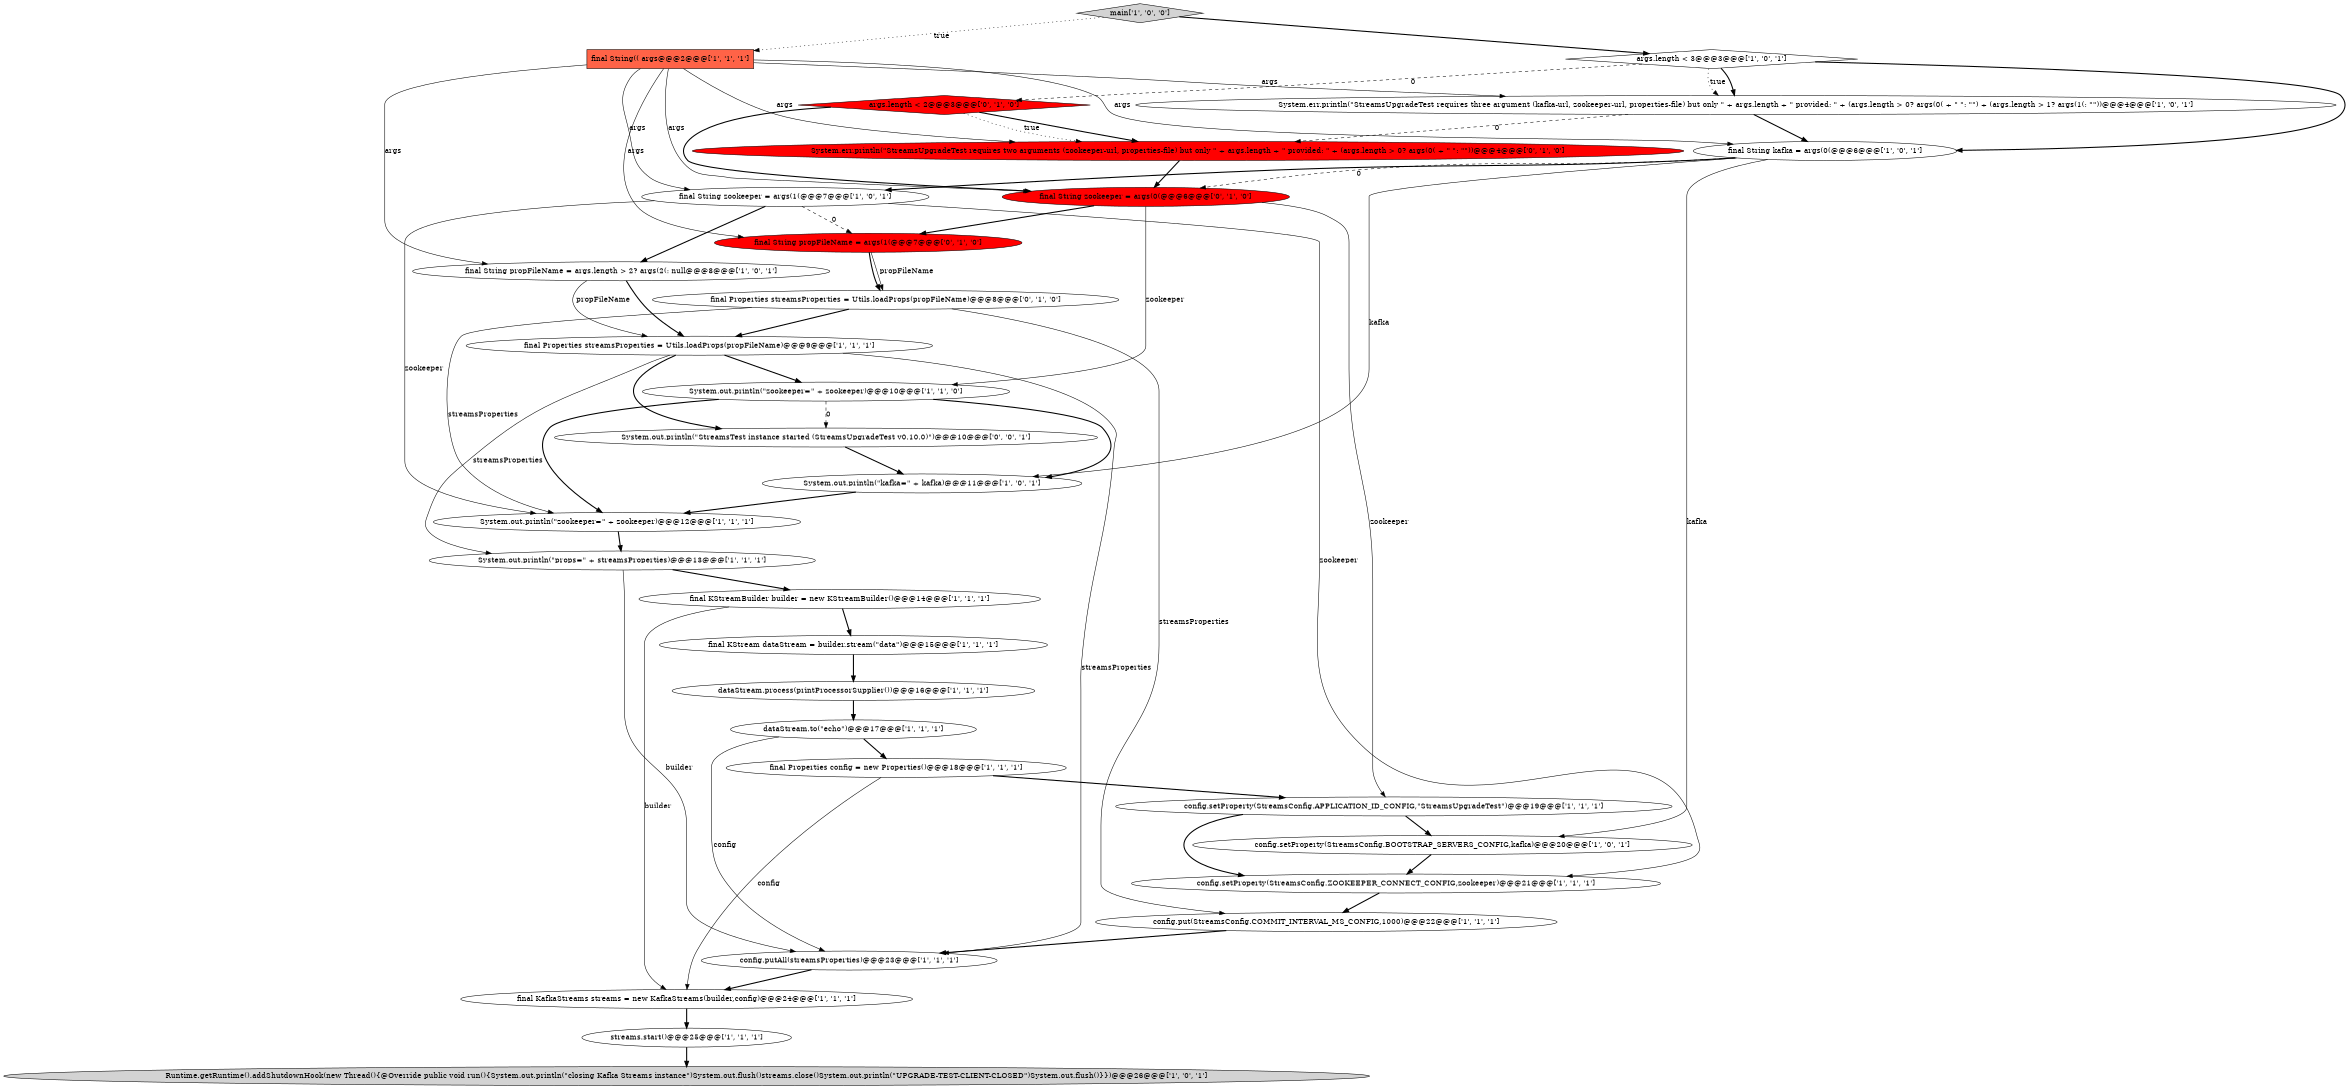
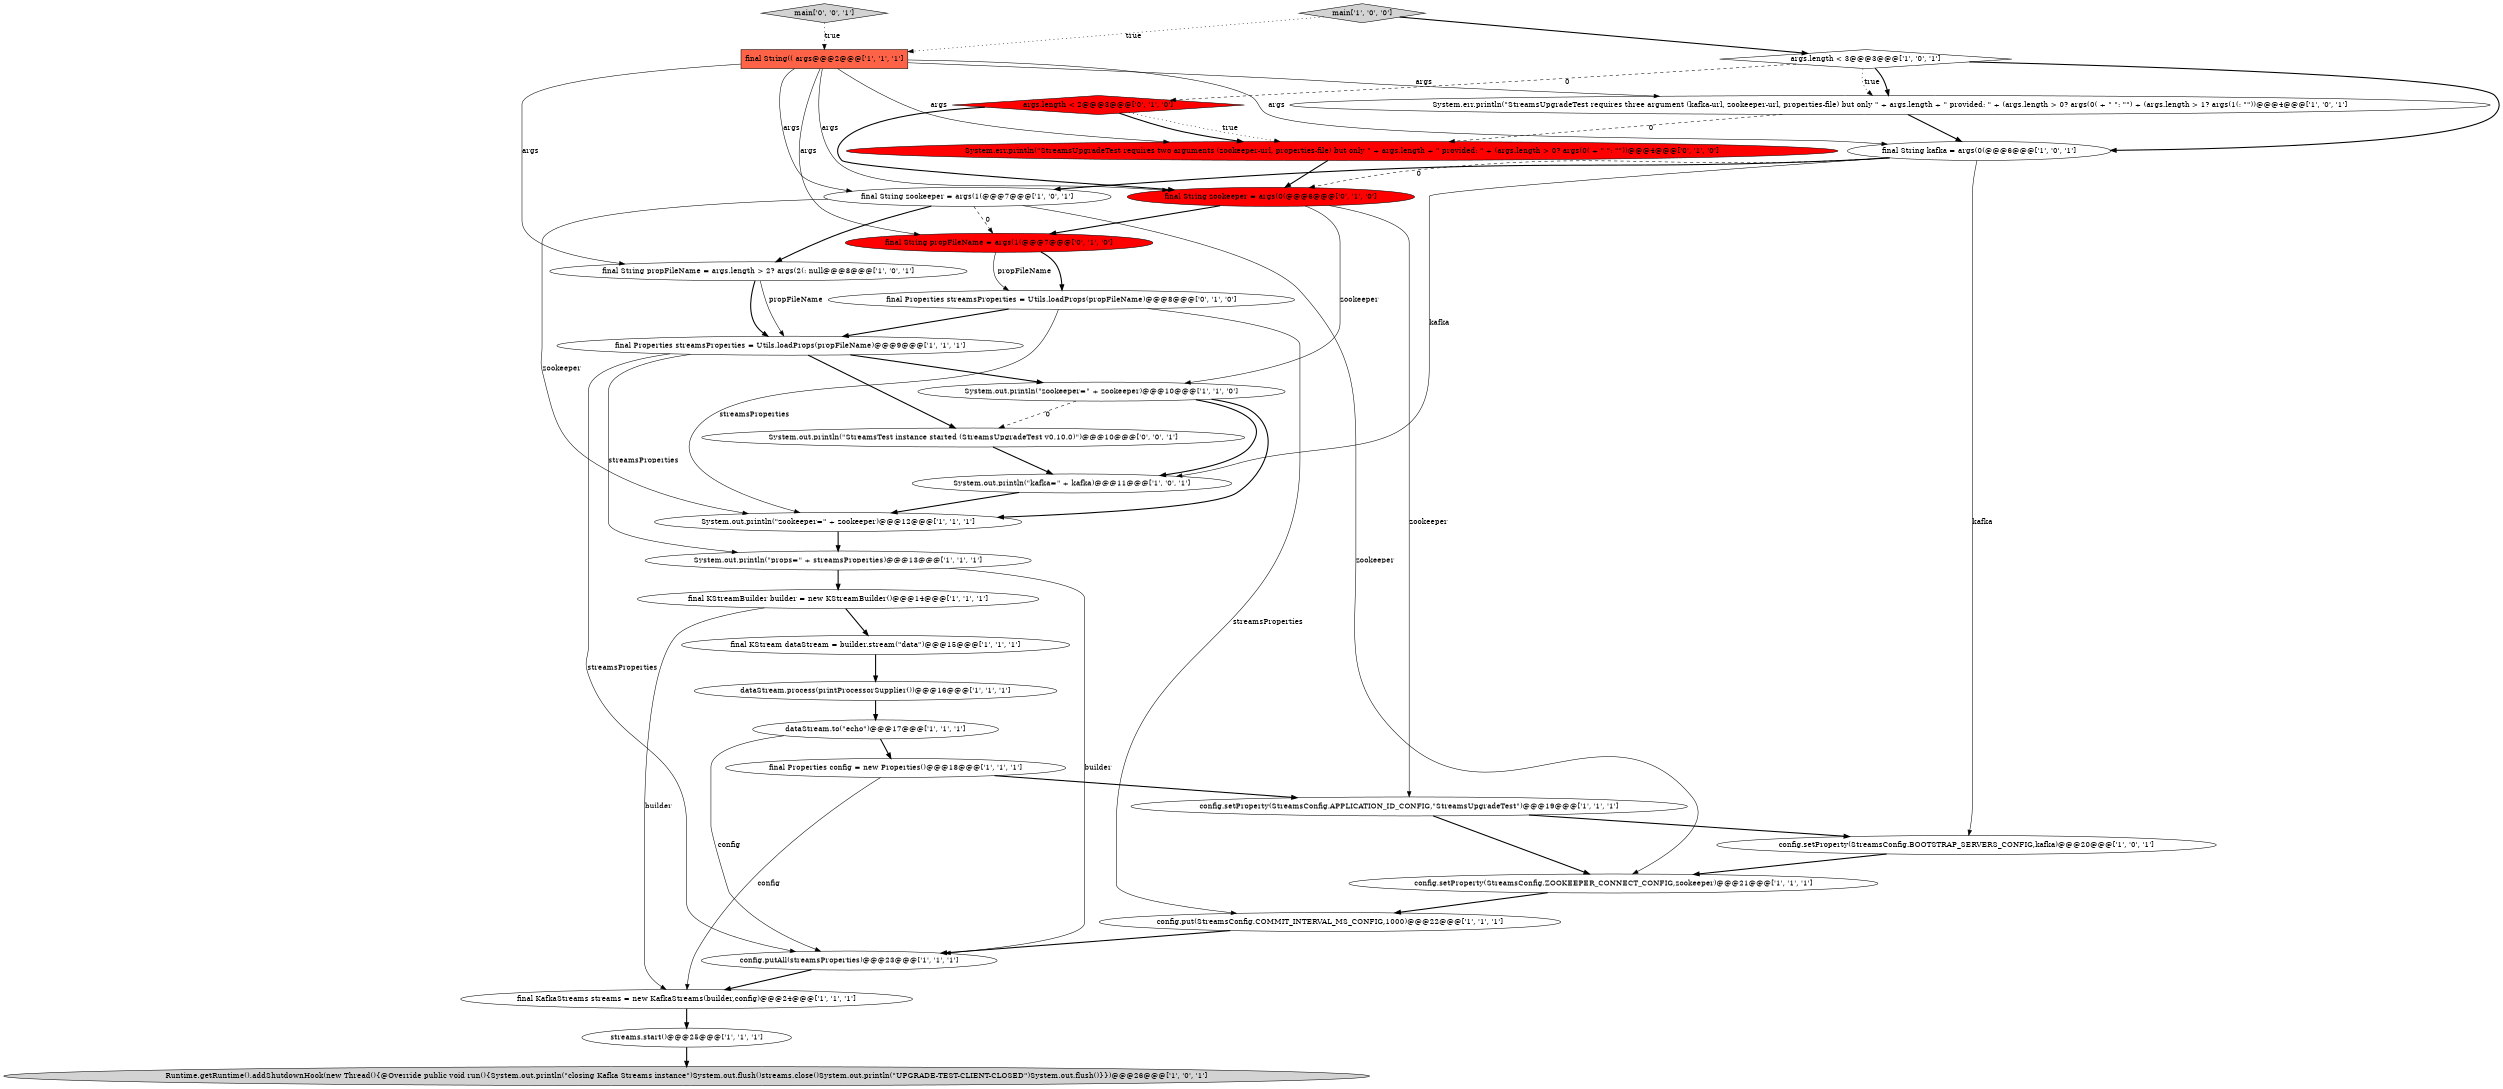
node "main['0', '0', '1']": added
